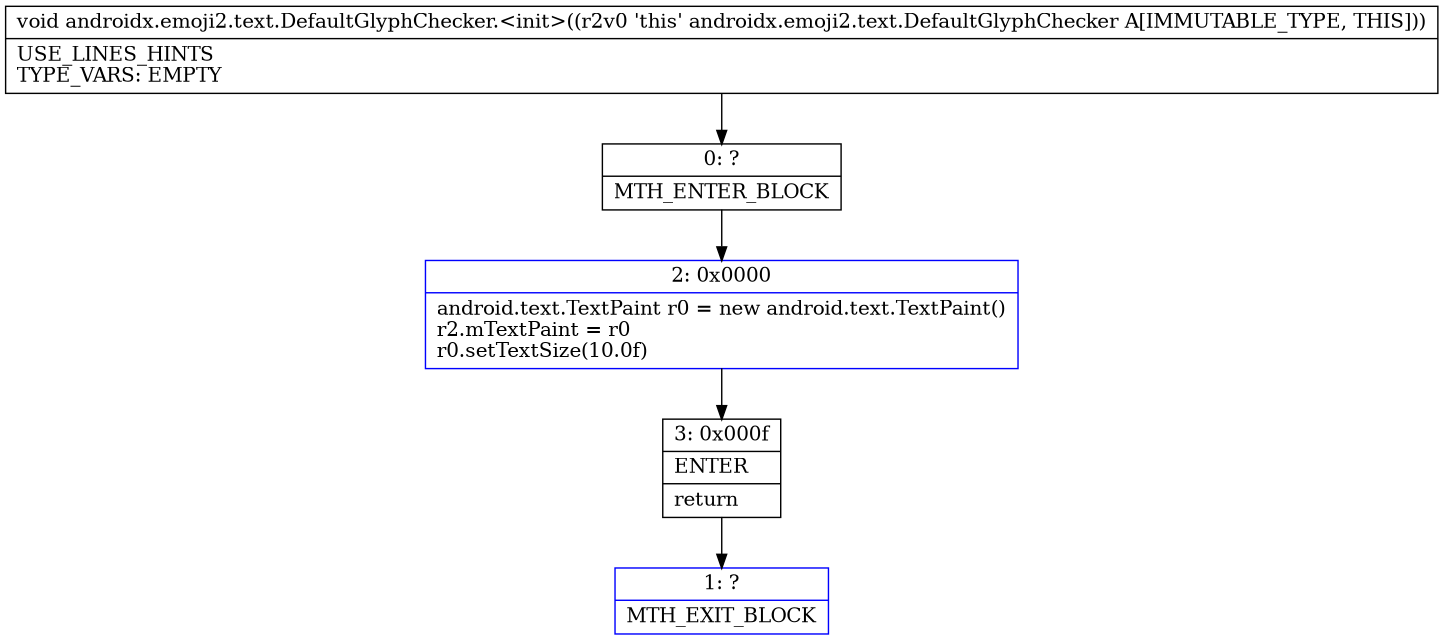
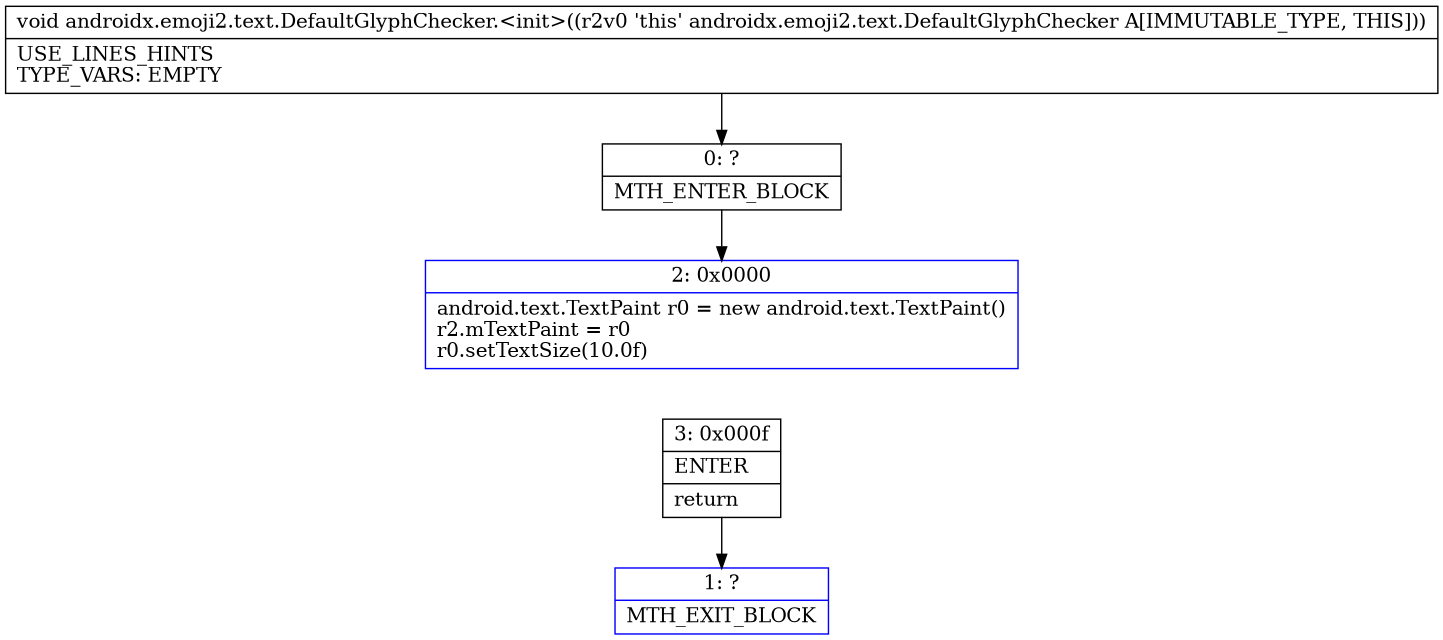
edge "2: 0x0000" -> "3: 0x000f": removed
